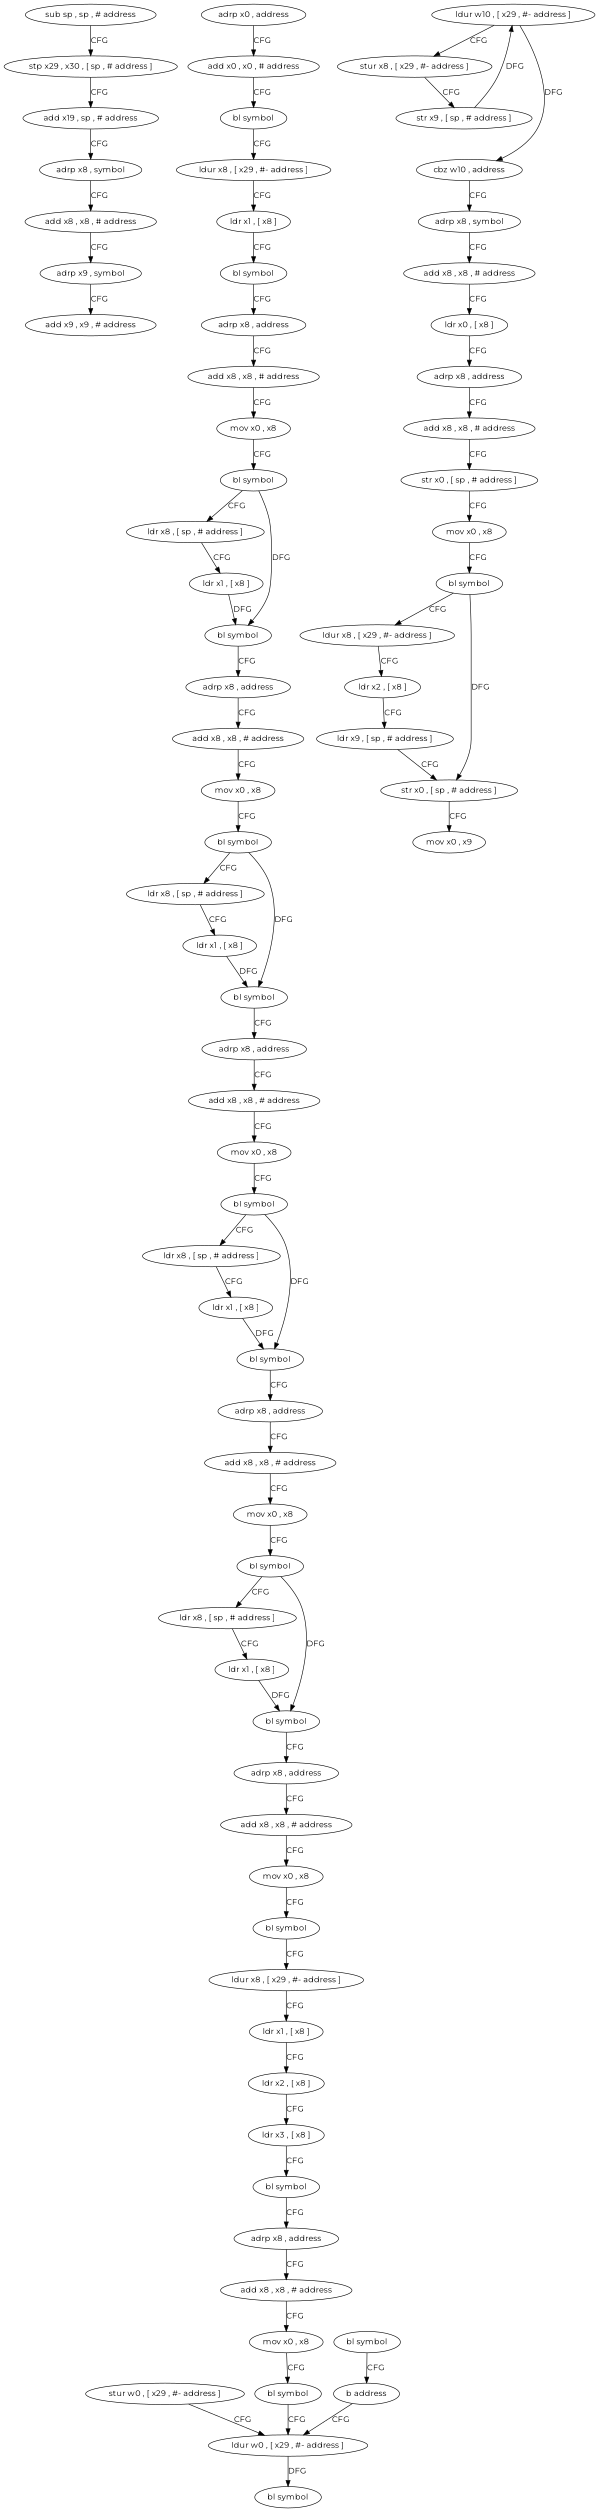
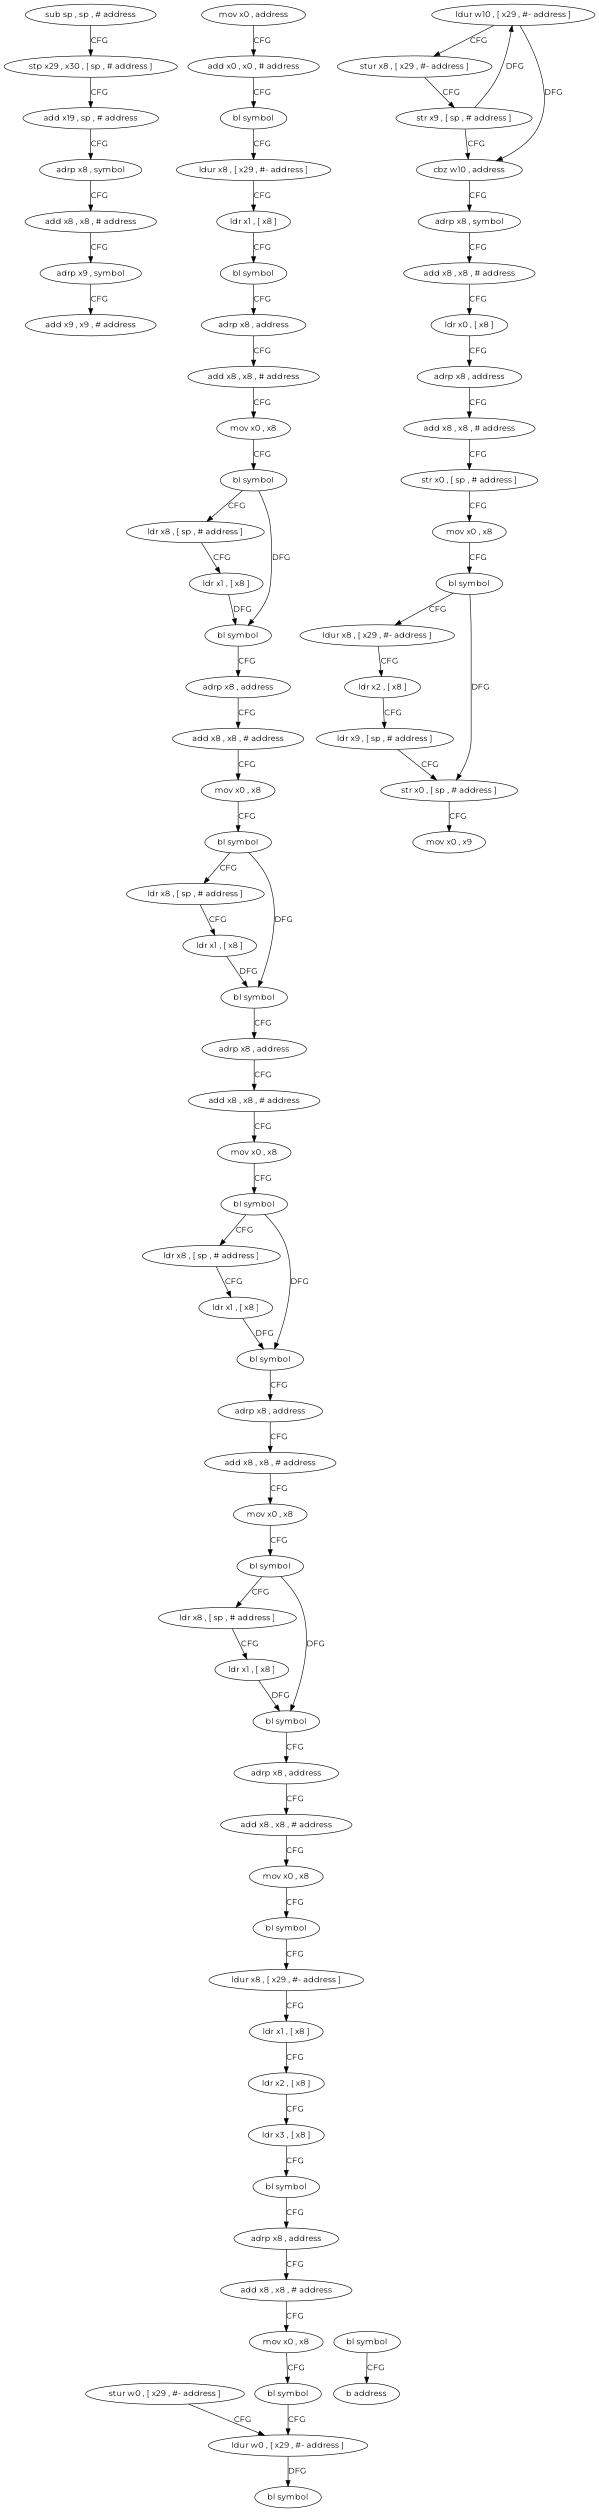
node "adrp x0 , address": label "adrp x0 , address" -> "mov x0 , address"
edge "str x9 , [ sp , # address ]" -> "cbz w10 , address": added, label "CFG"
edge "b address" -> "ldur w0 , [ x29 , #- address ]": removed, label "CFG"
